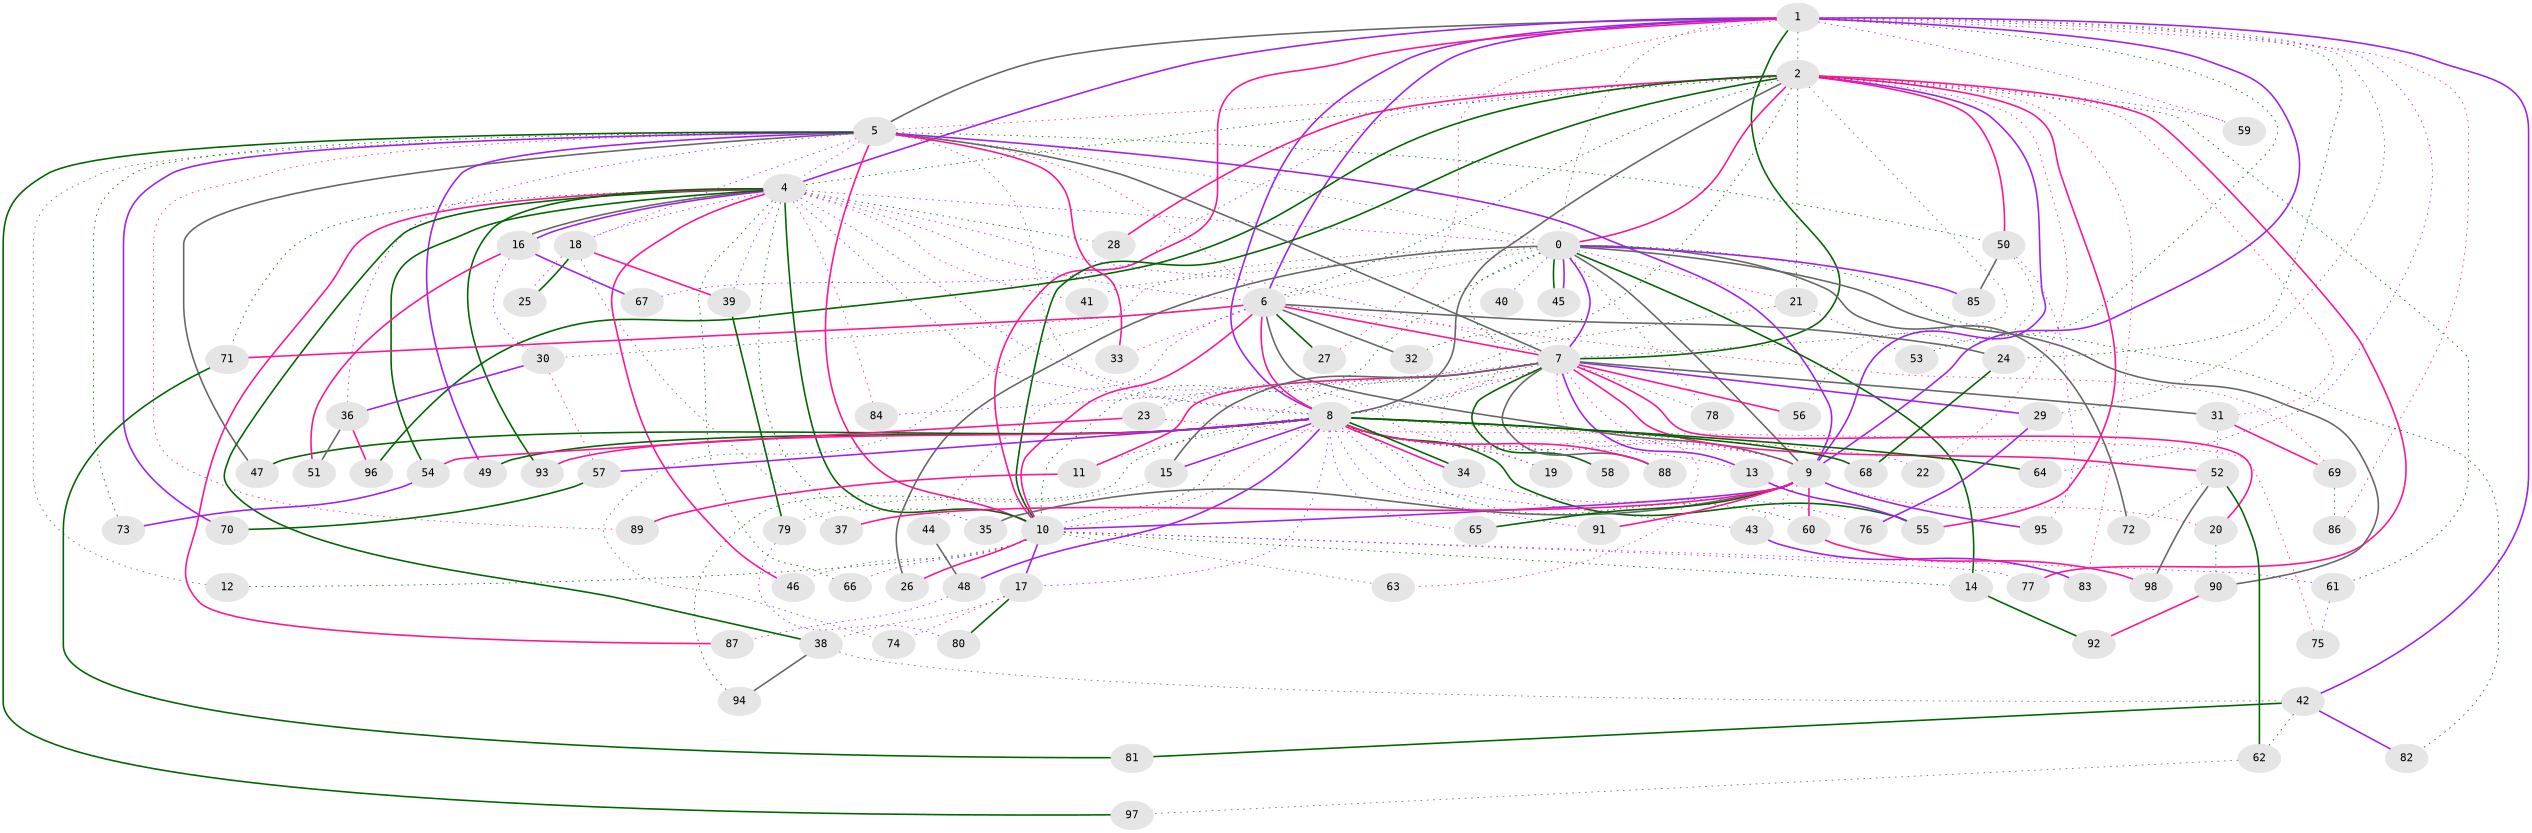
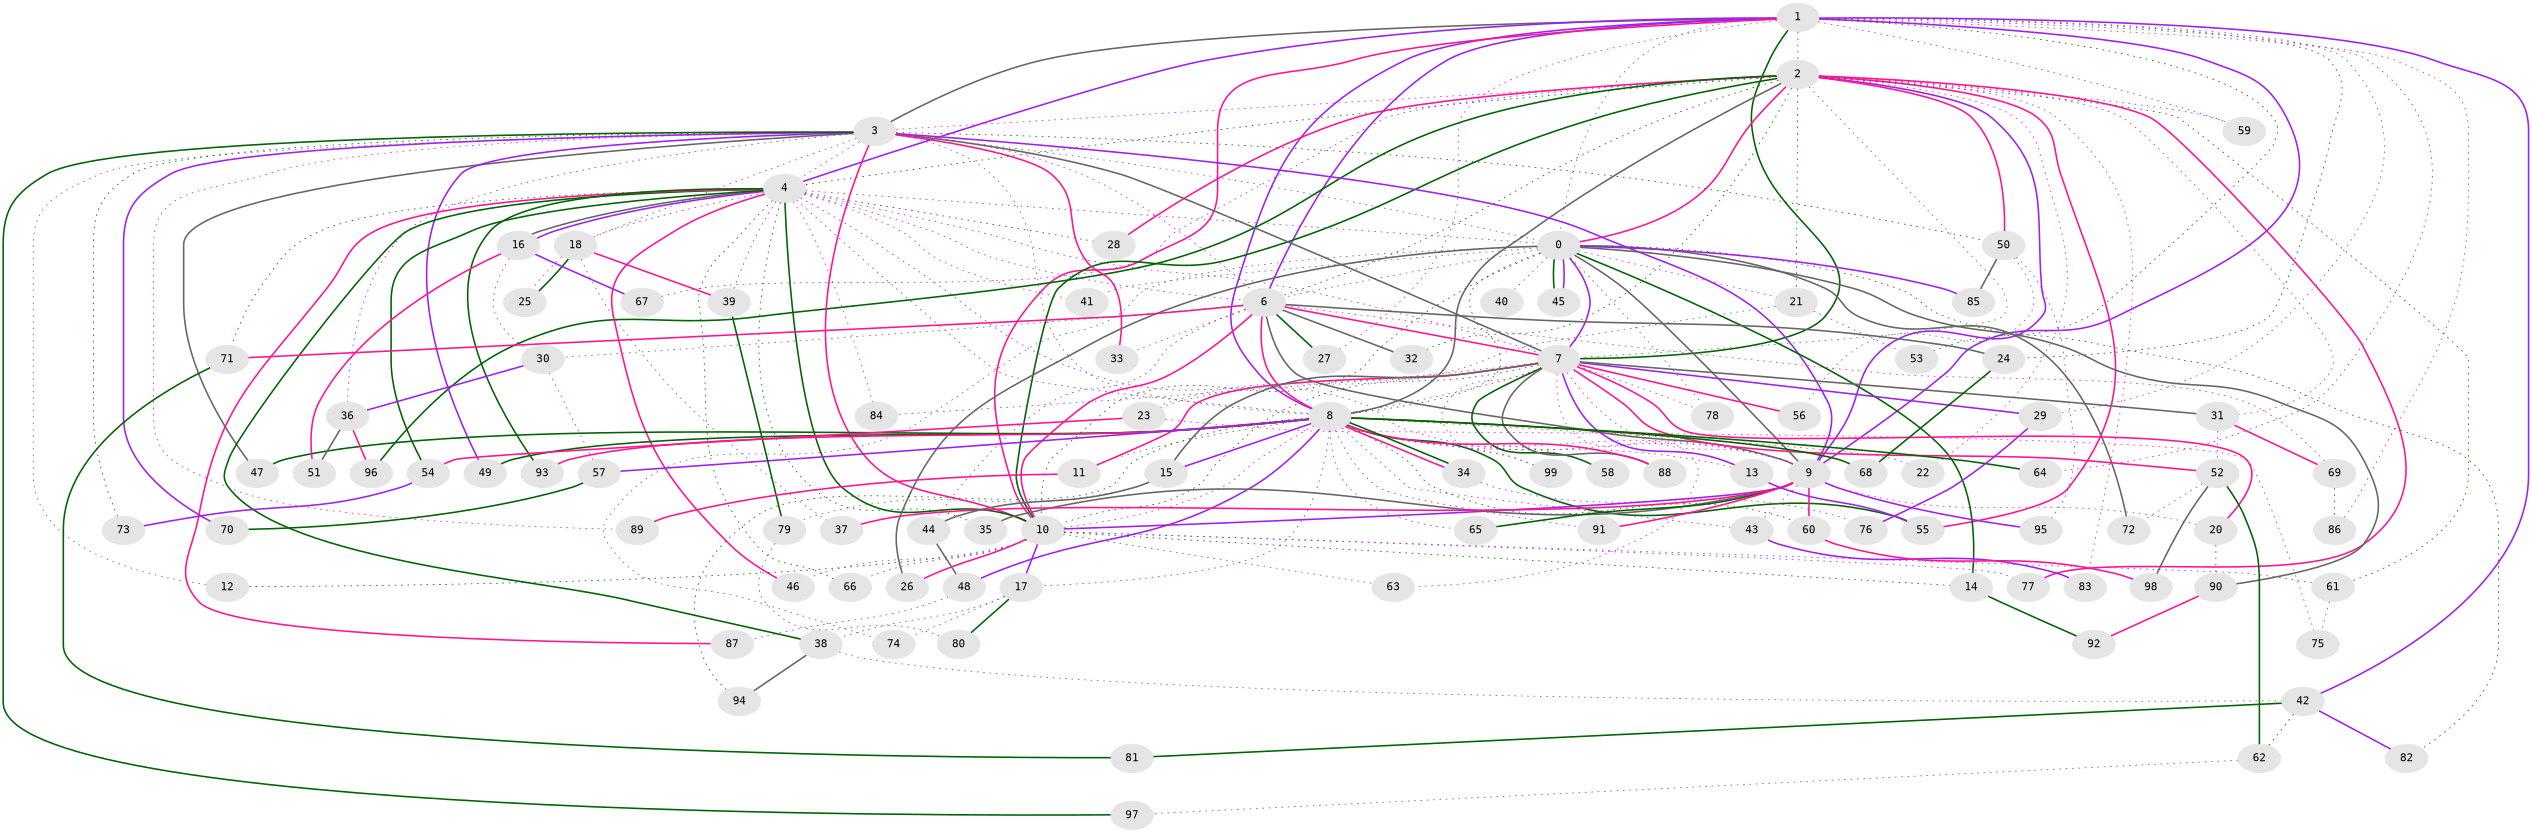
node "5": label "5" -> "3"
node "19": label "19" -> "99"
edge "15" -- "44": added
